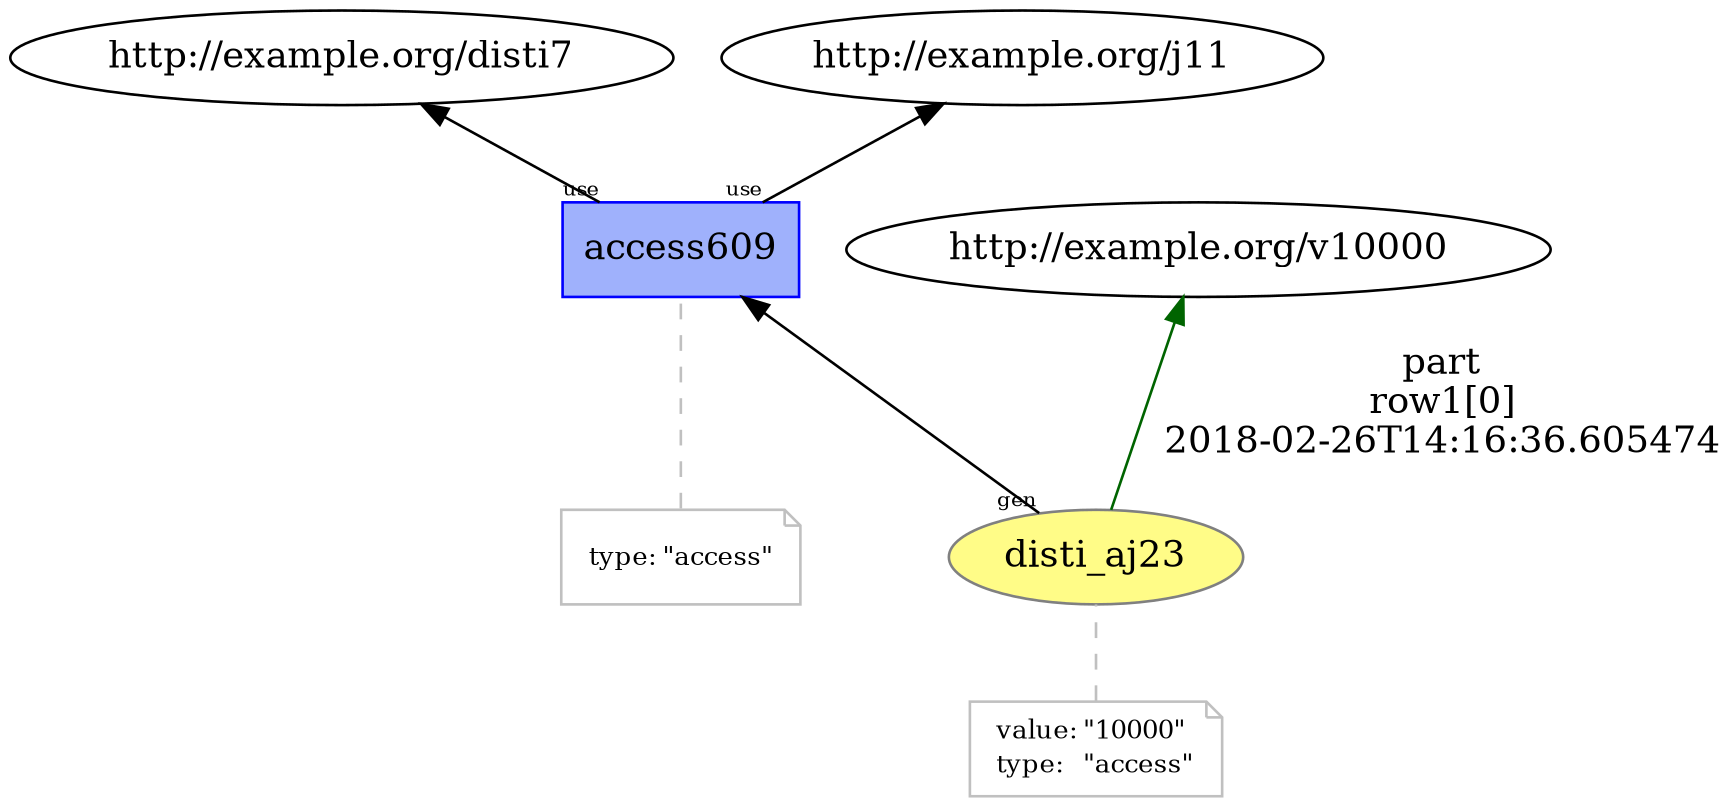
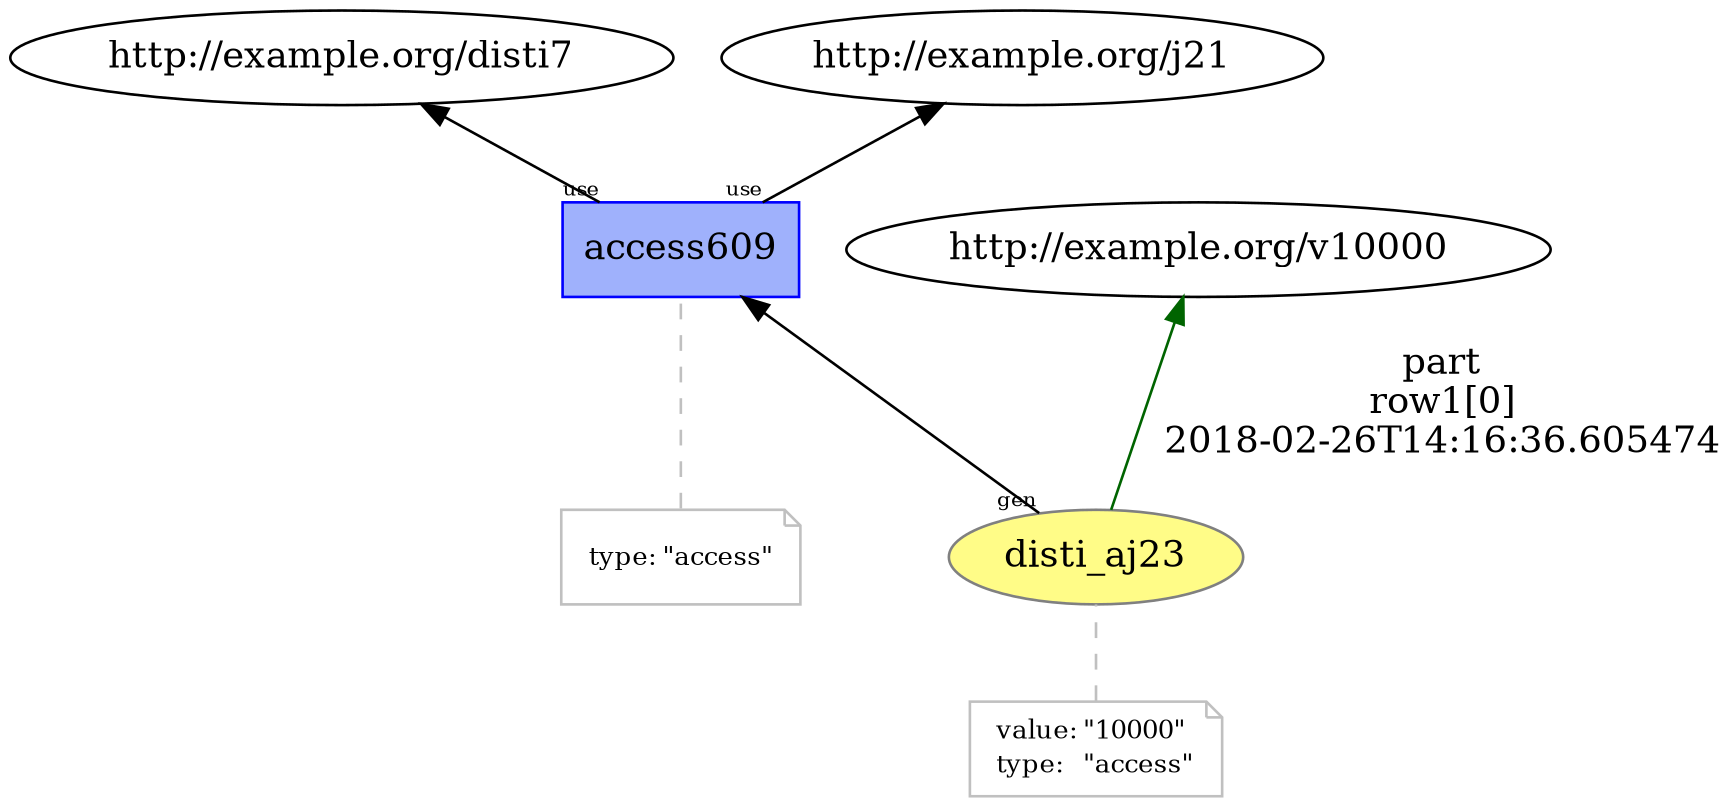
node "http://example.org/j11": label "http://example.org/j11" -> "http://example.org/j21"
